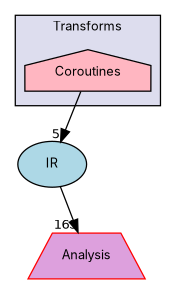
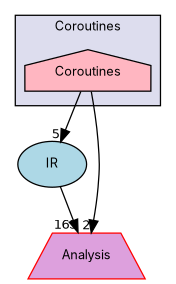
cluster "Transforms": label "Transforms" -> "Coroutines"
edge "Coroutines" -> "Analysis": added
